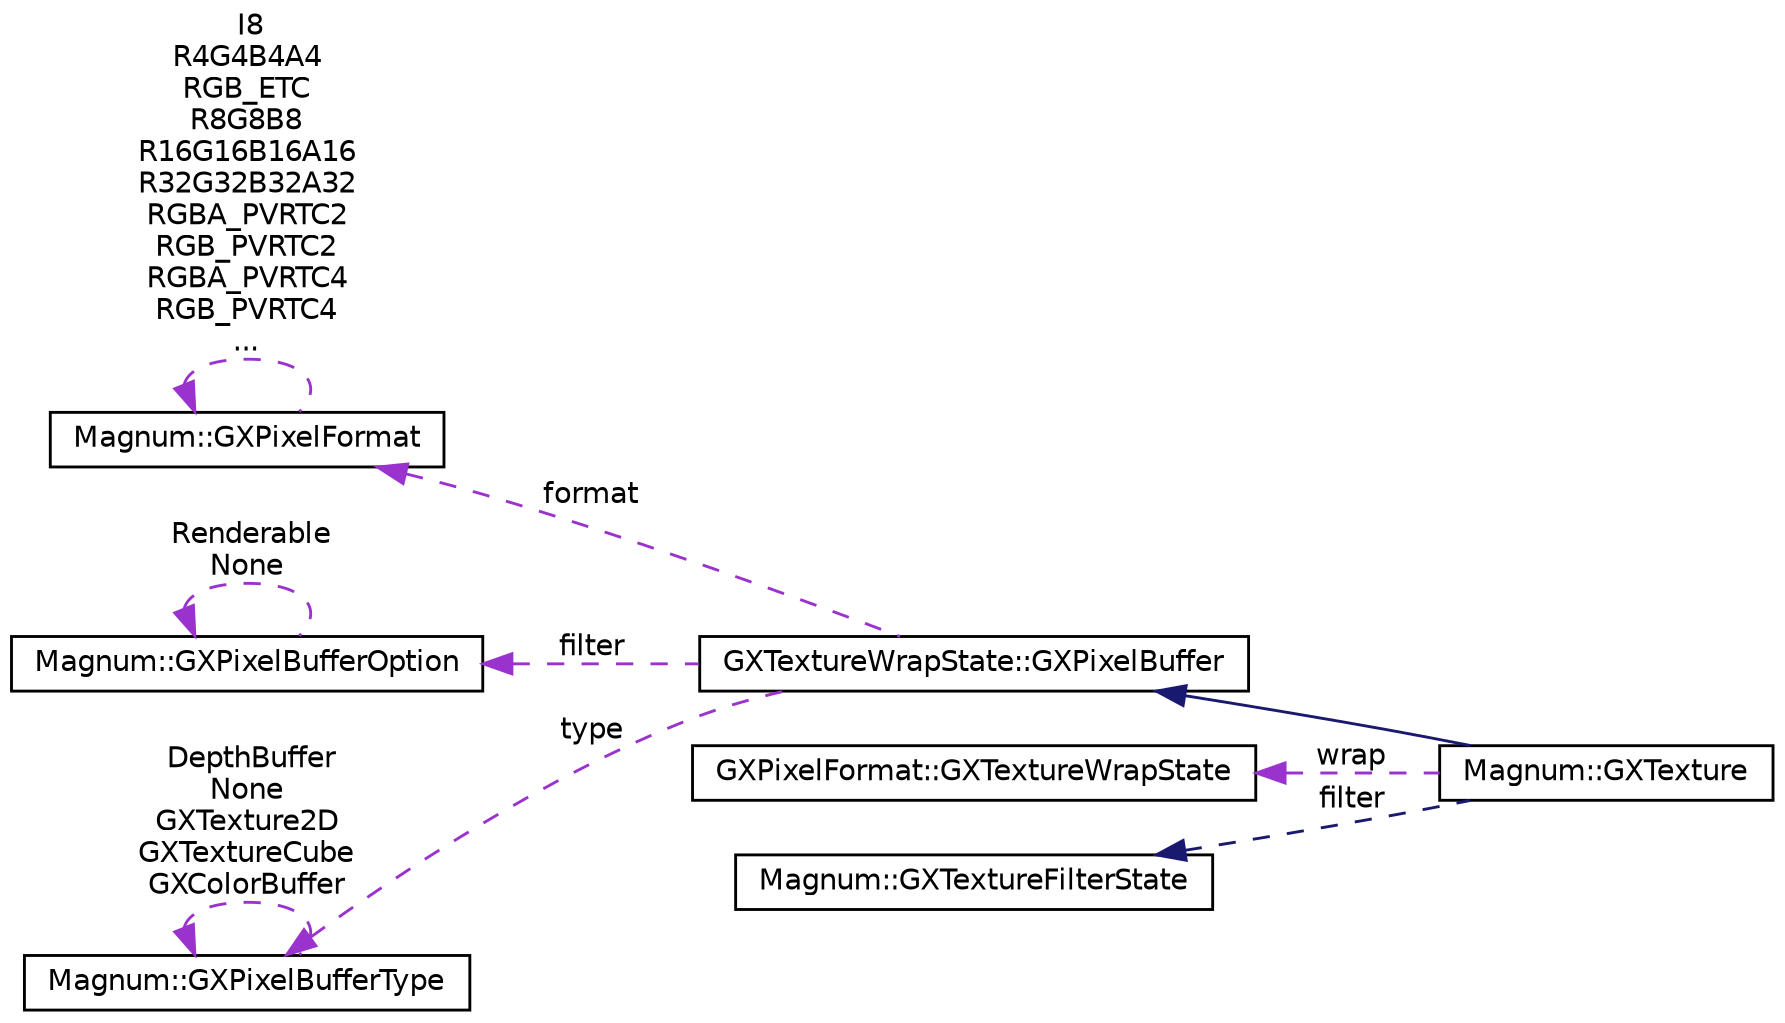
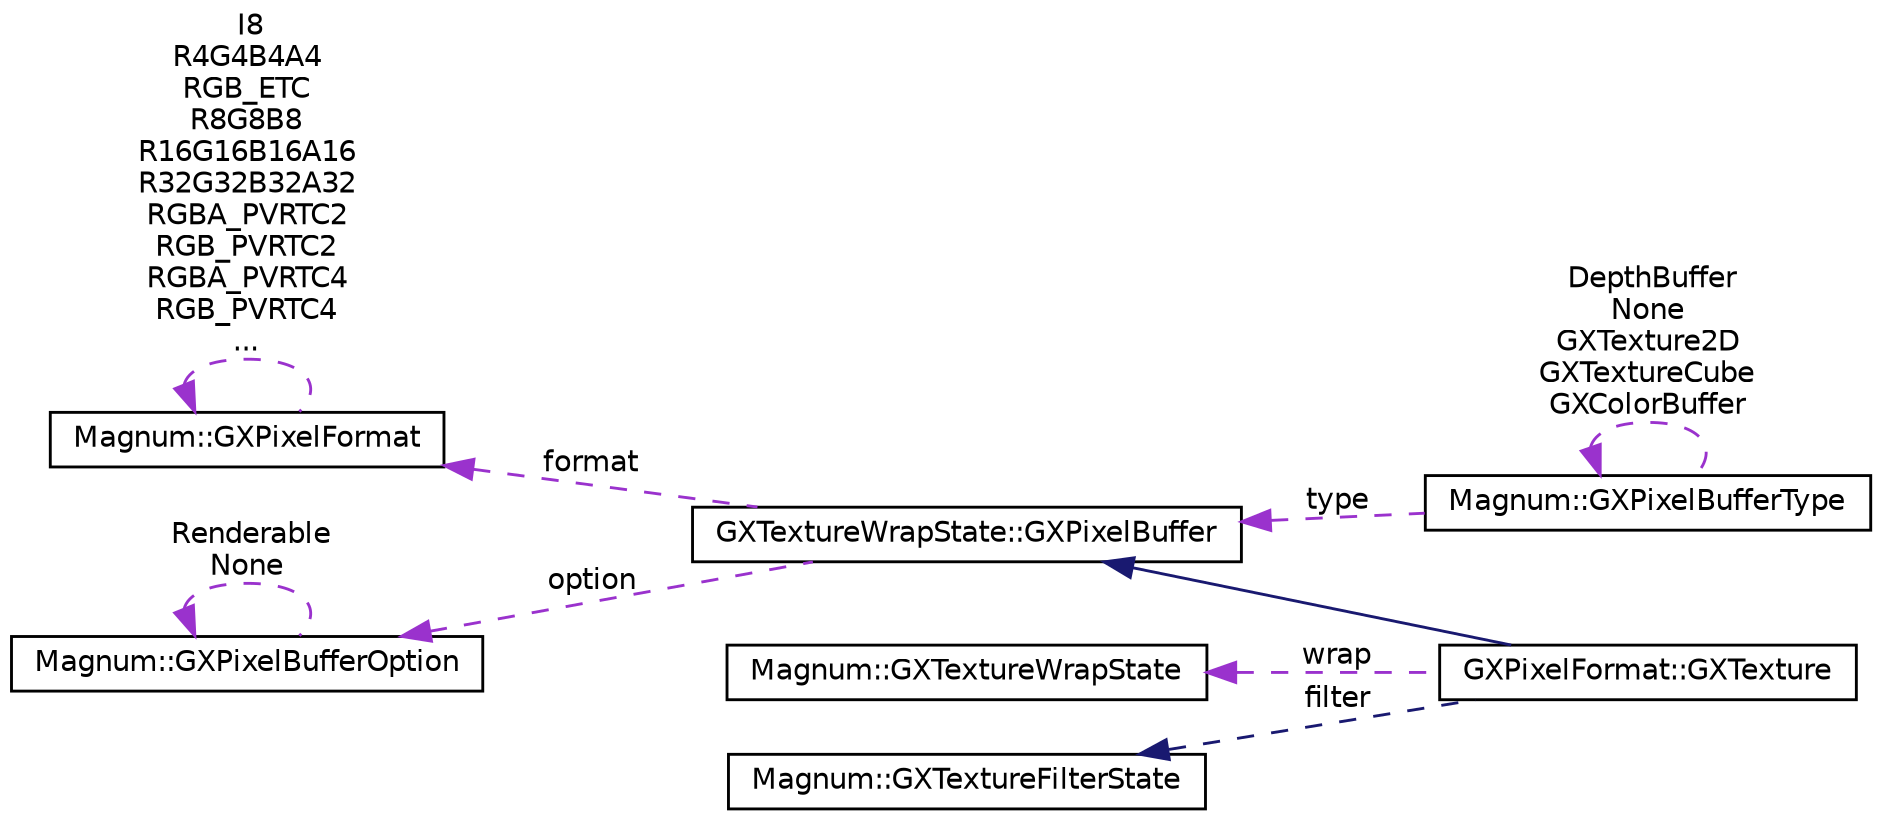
edge "GXTextureWrapState::GXPixelBuffer" -> "Magnum::GXPixelBufferOption": label " filter" -> " option"
node "GXPixelFormat::GXTextureWrapState": label "GXPixelFormat::GXTextureWrapState" -> "Magnum::GXTextureWrapState"
node "Magnum::GXTexture": label "Magnum::GXTexture" -> "GXPixelFormat::GXTexture"
edge "GXTextureWrapState::GXPixelBuffer" -> "Magnum::GXPixelBufferType": reversed
